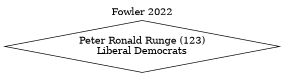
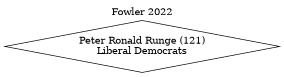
node "Peter Ronald Runge (123) Liberal Democrats": label "Peter Ronald Runge (123) Liberal Democrats" -> "Peter Ronald Runge (121) Liberal Democrats"
